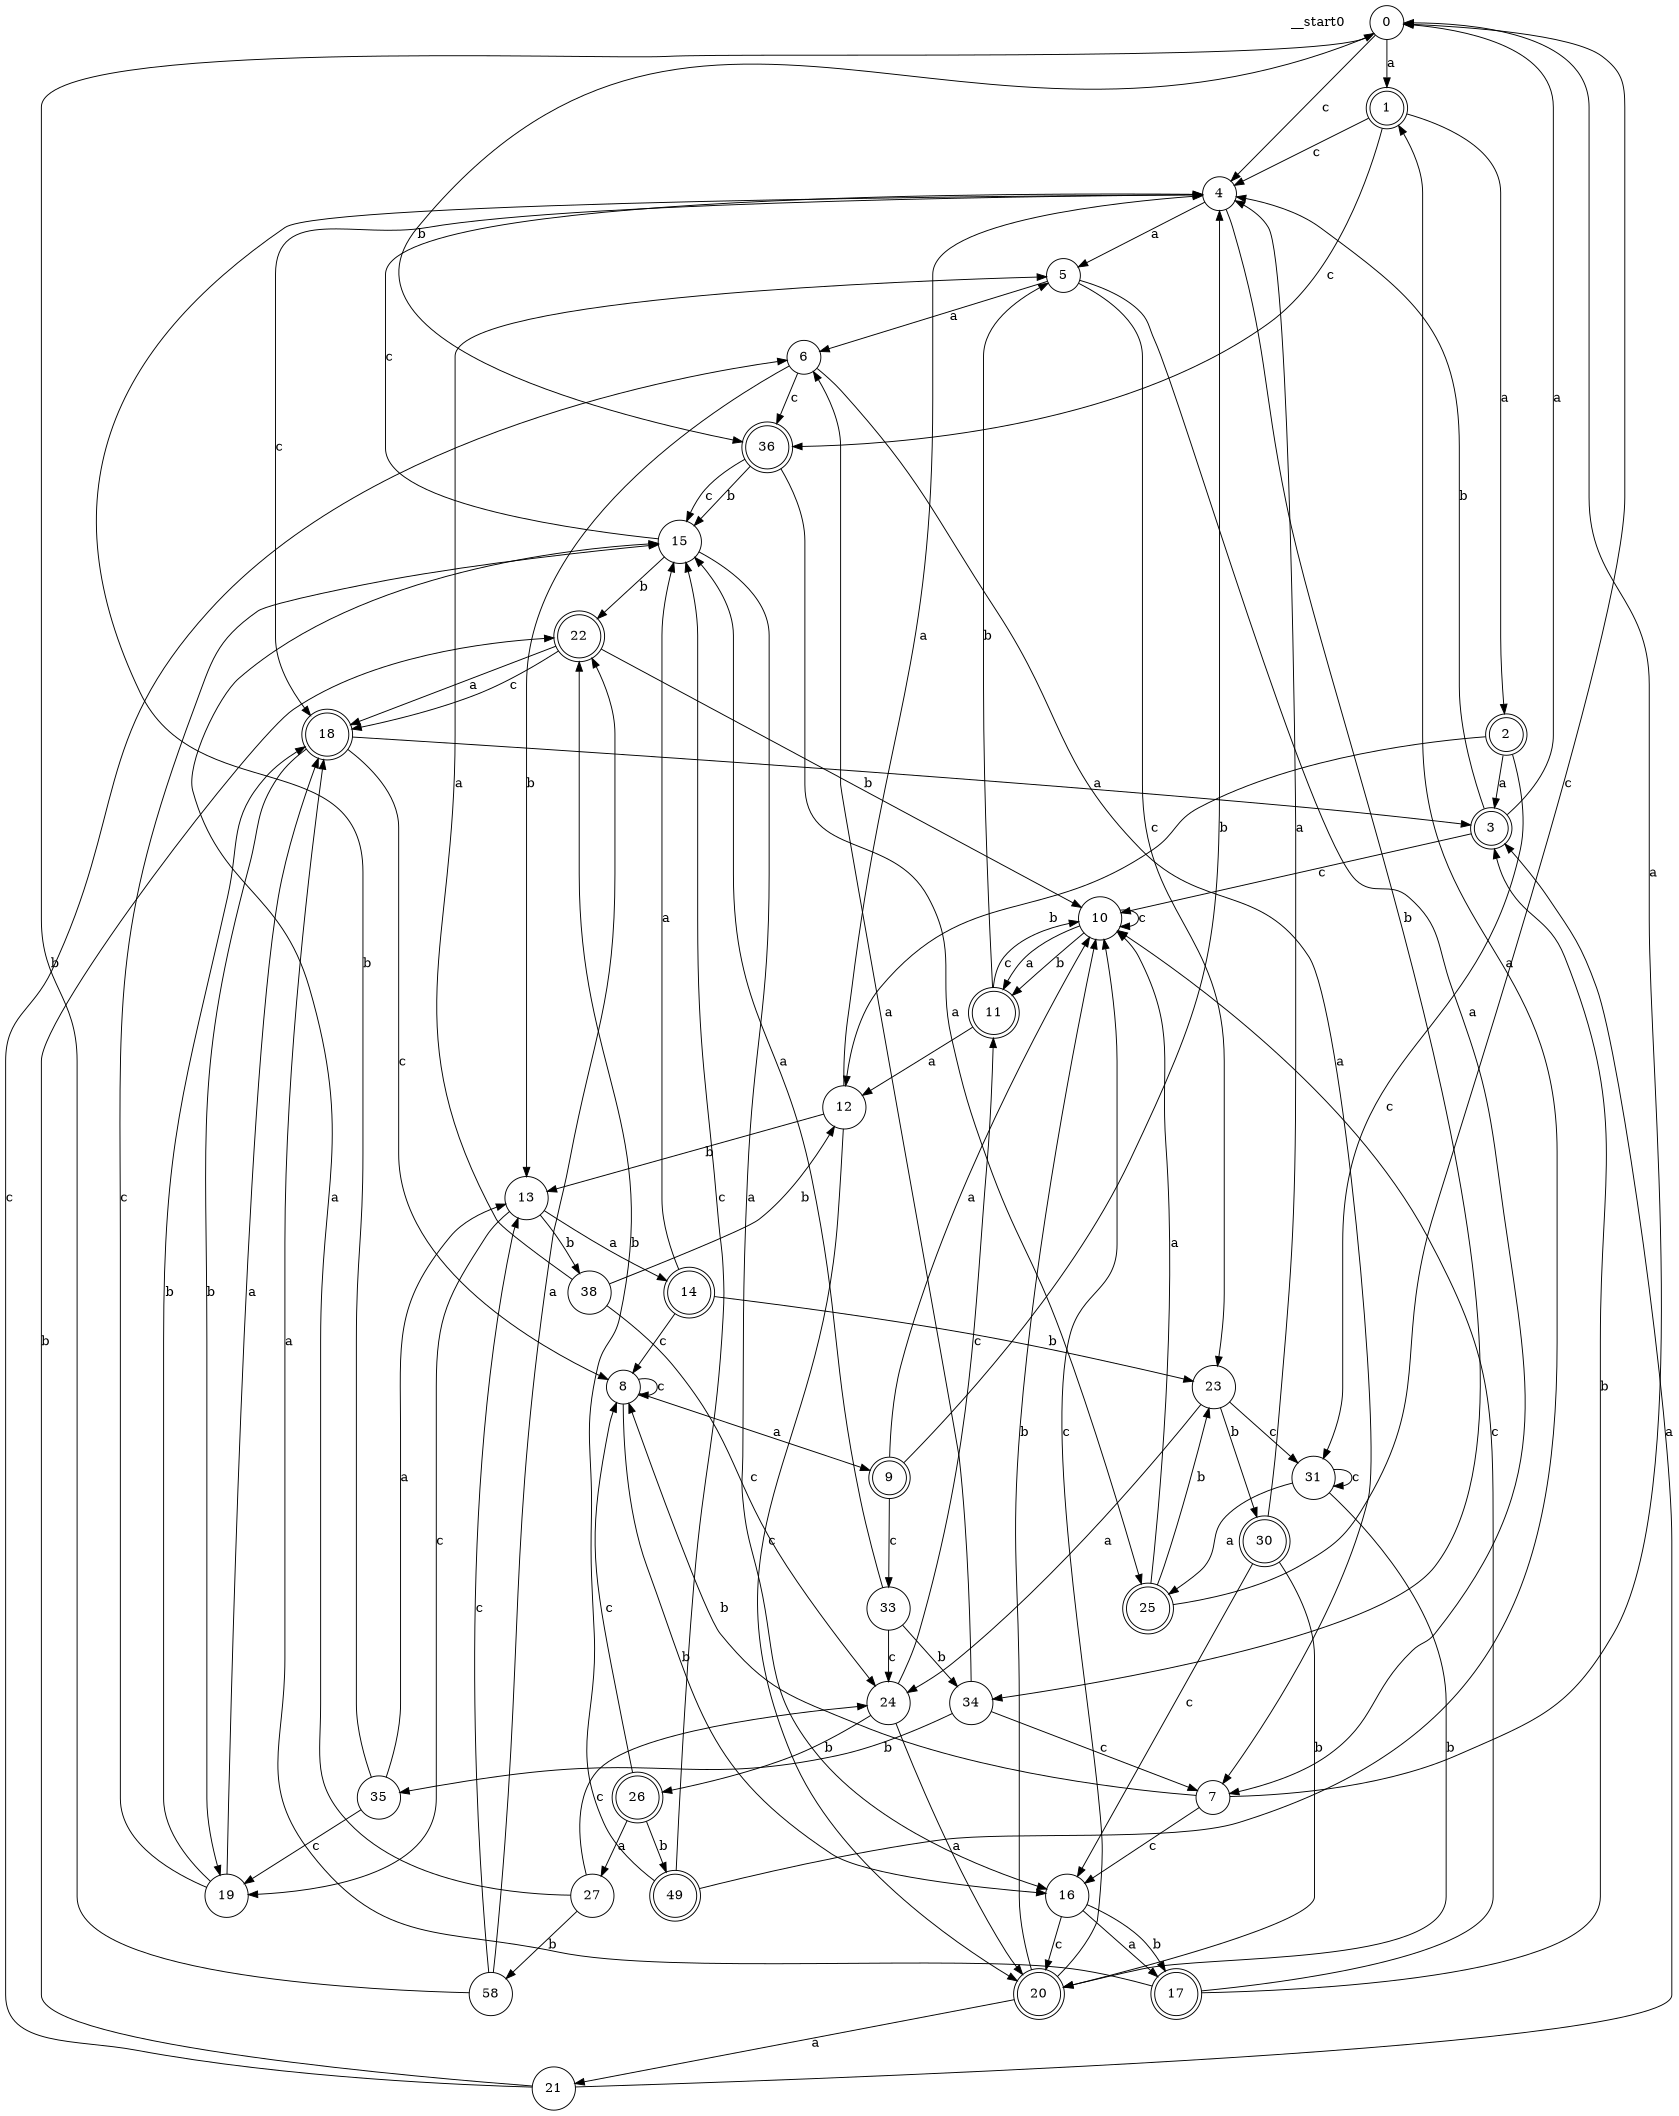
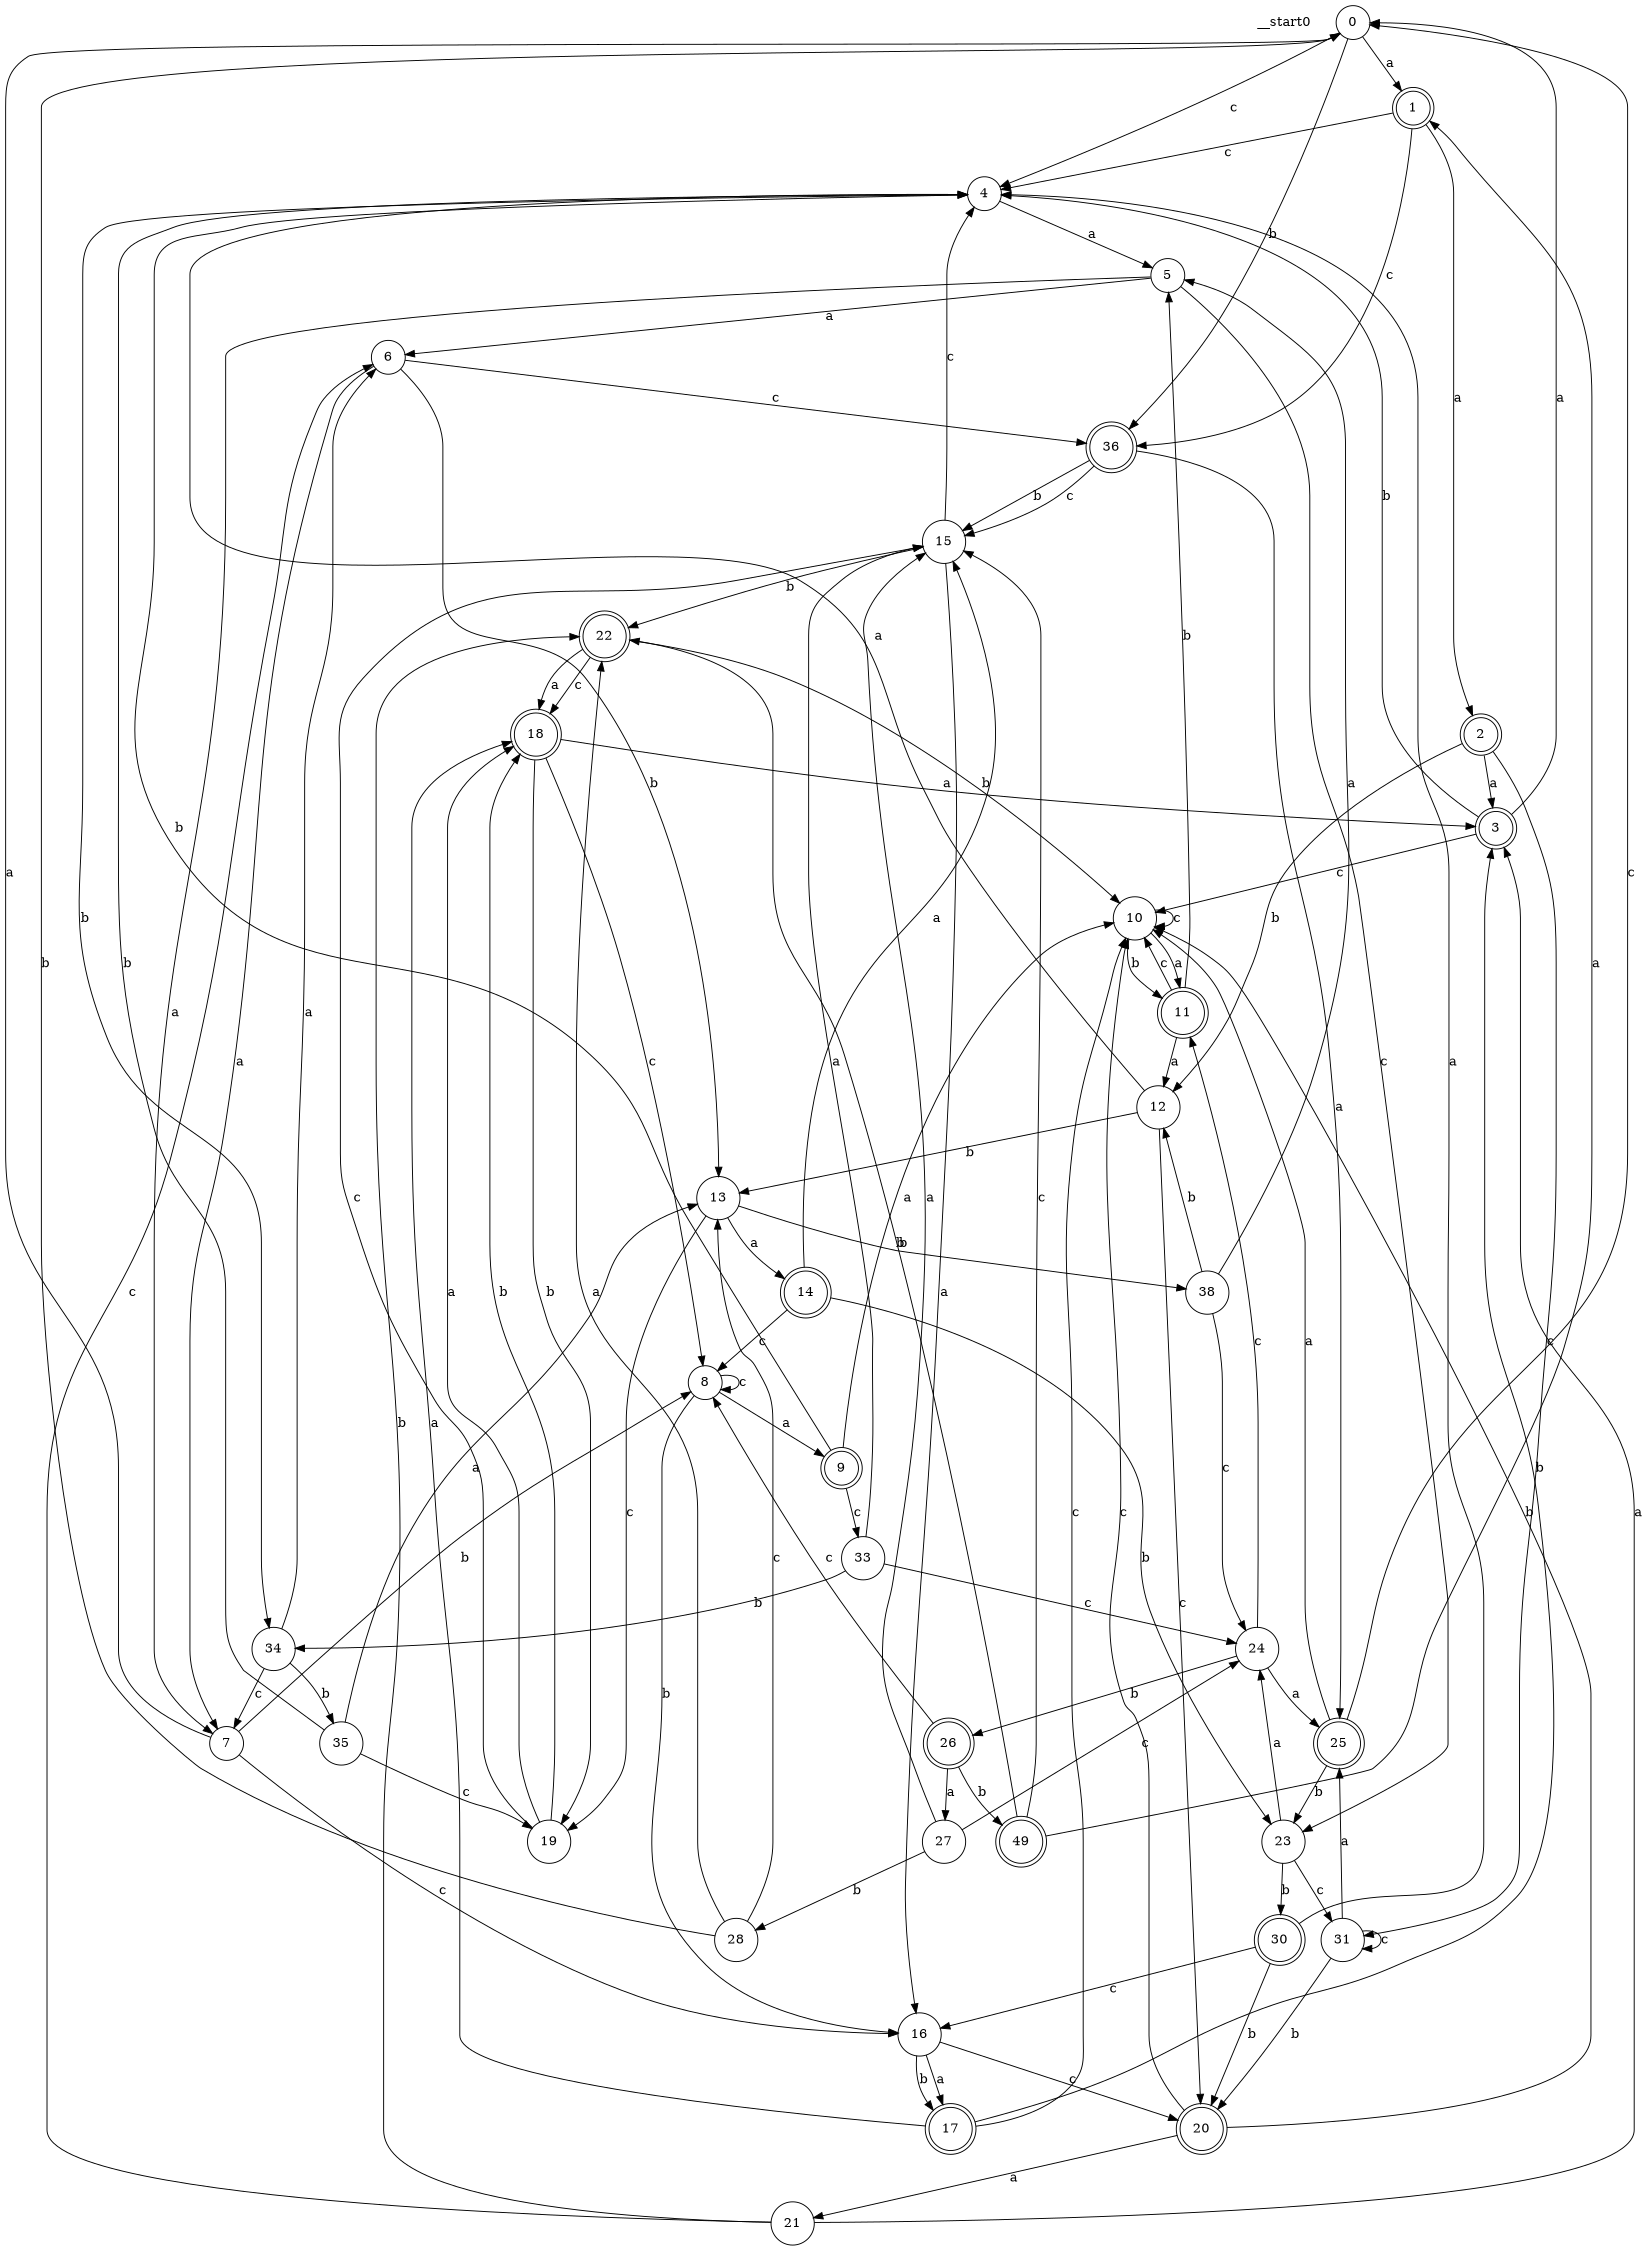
edge "4" -> "18": removed, label "c"
edge "24" -> "20": now "24" -> "25"
node "58": label "58" -> "28"
